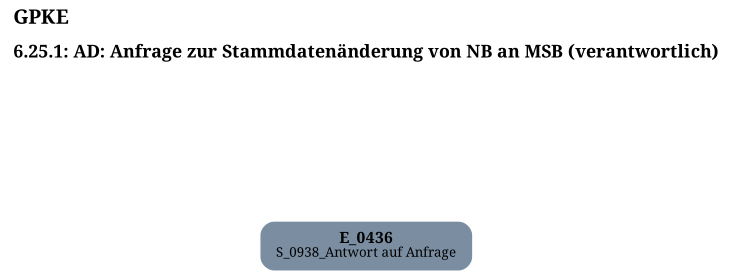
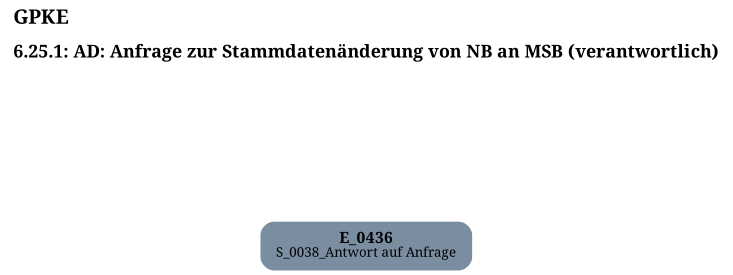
node "E_0436": text "S_0938_Antwort auf Anfrage" -> "S_0038_Antwort auf Anfrage"
